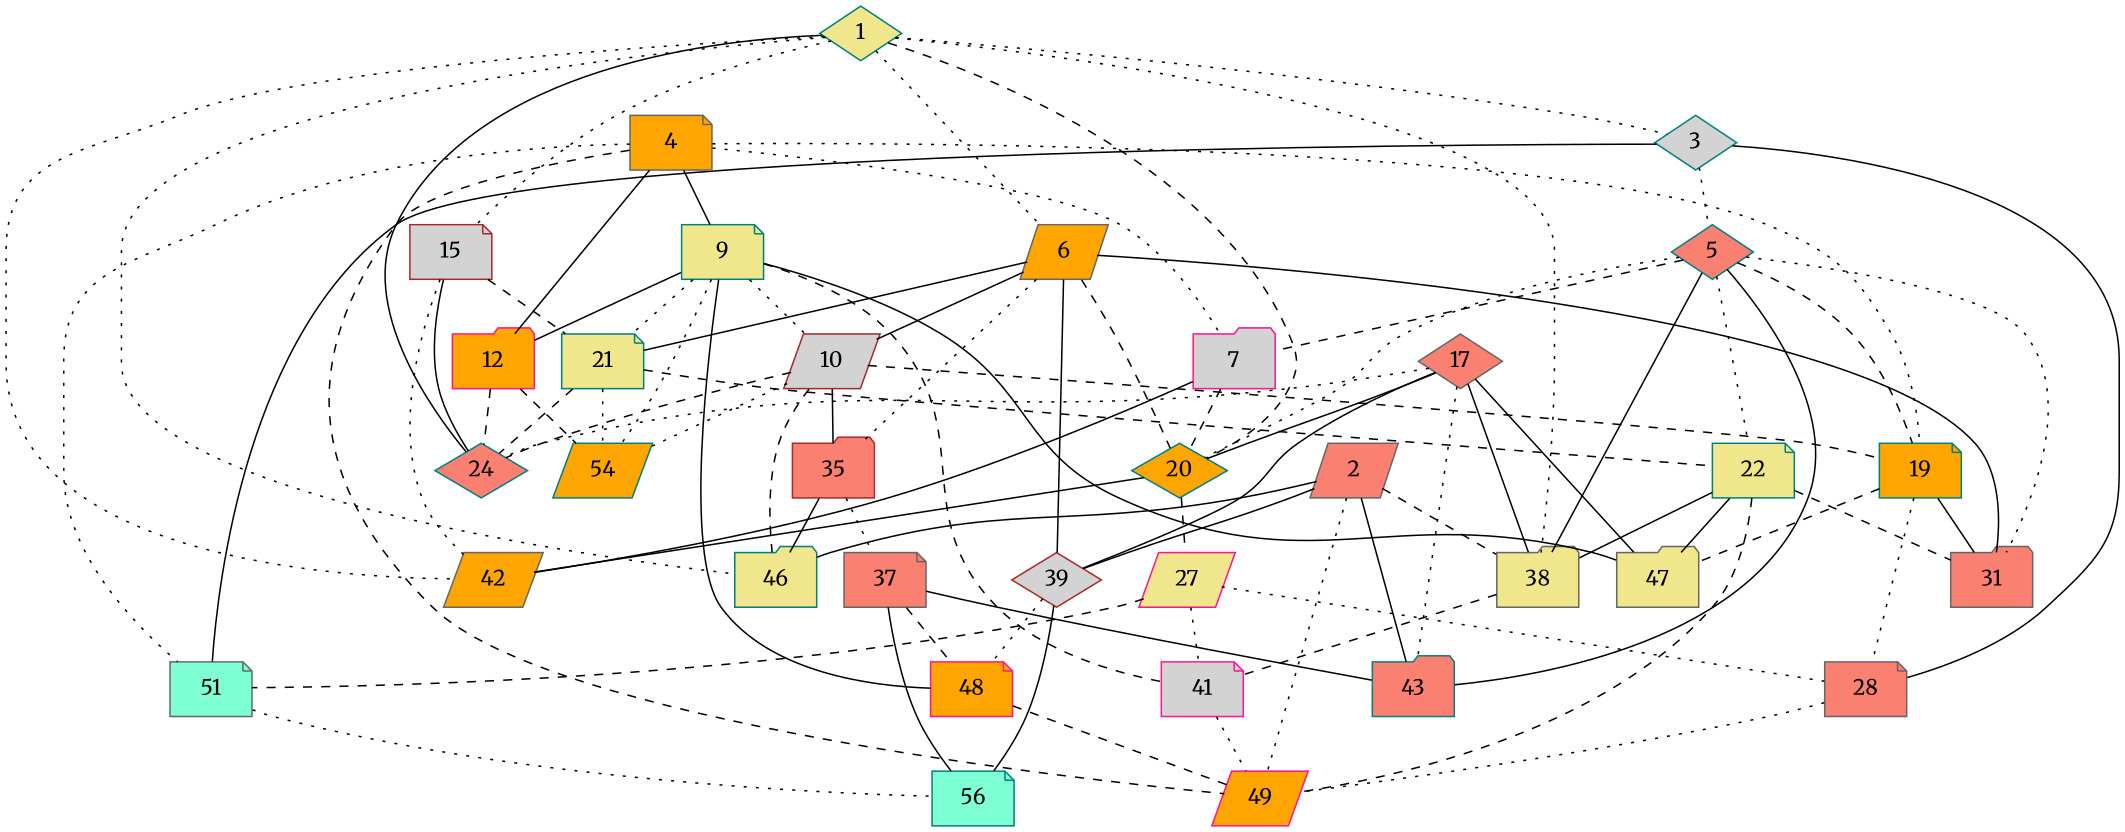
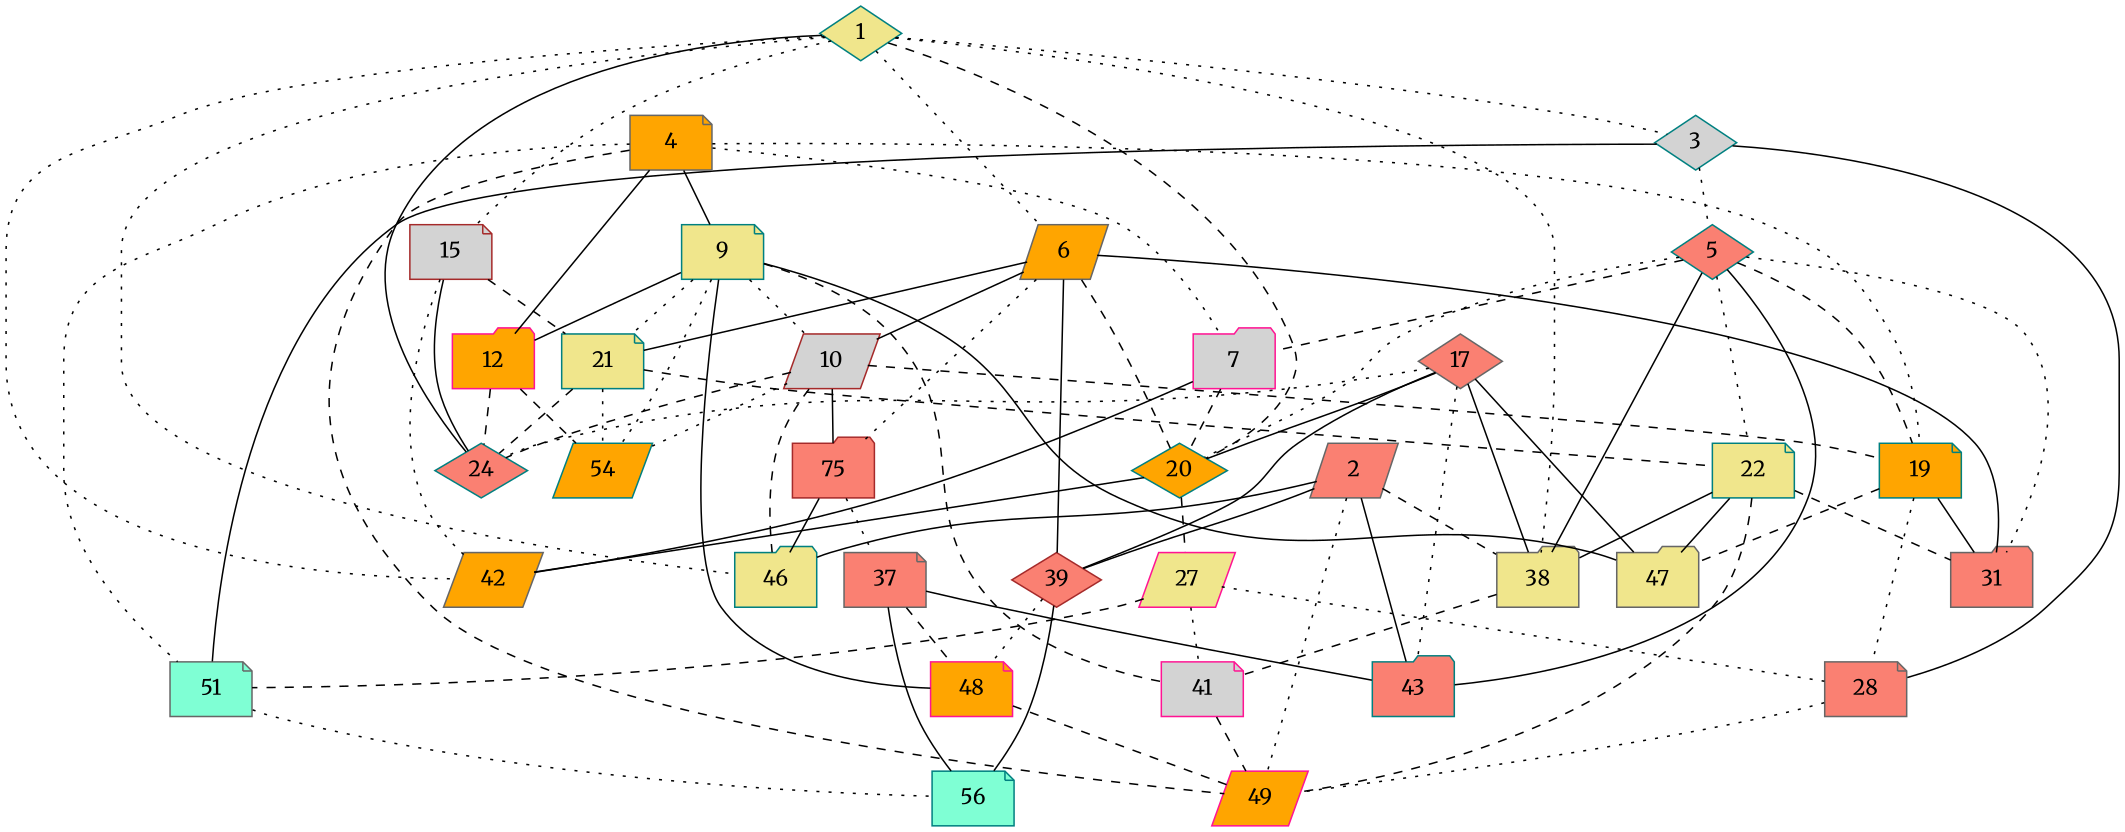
node "35": label "35" -> "75"
node "39": fillcolor lightgrey -> salmon
edge "41" -- "49": style dotted -> dashed
